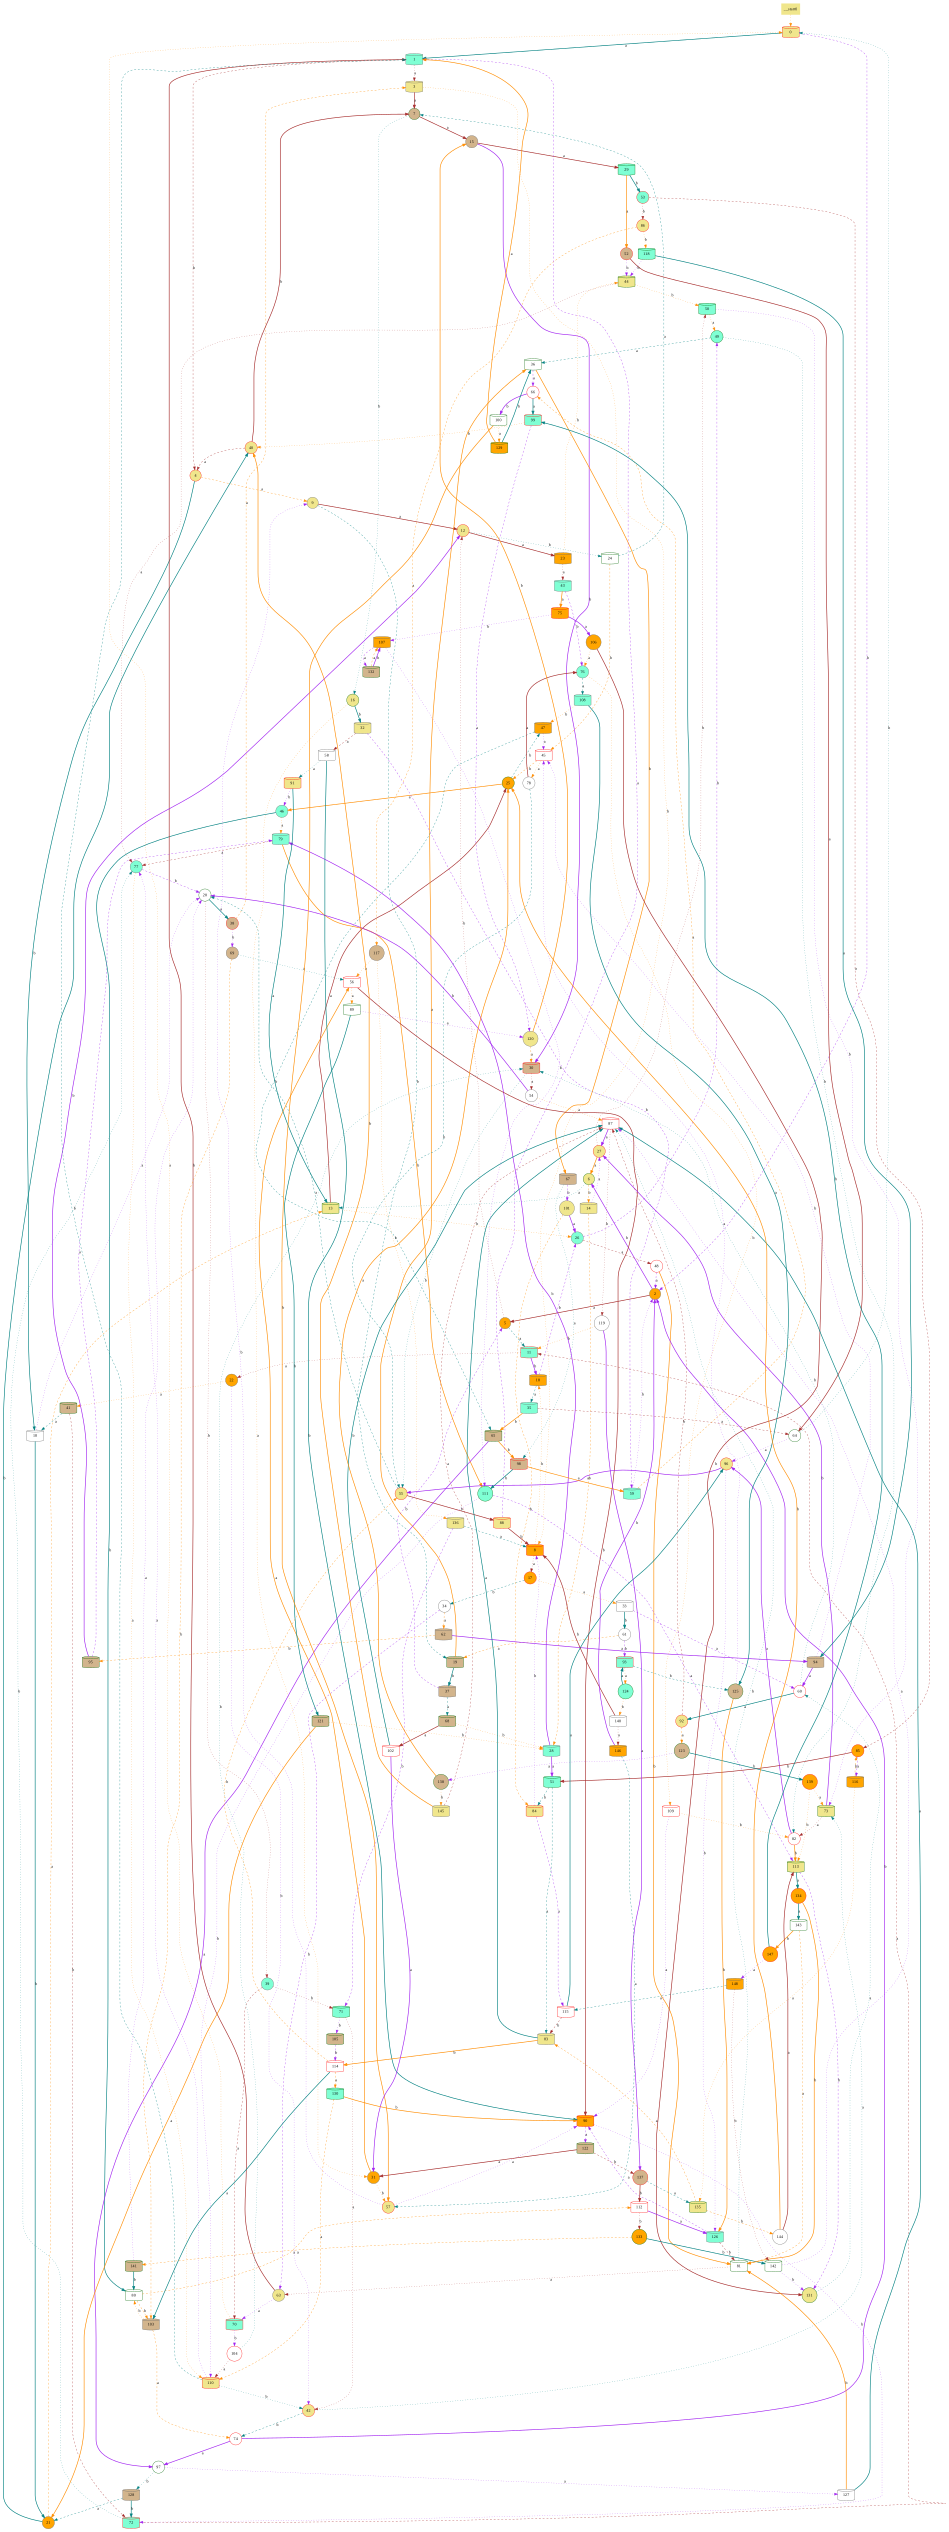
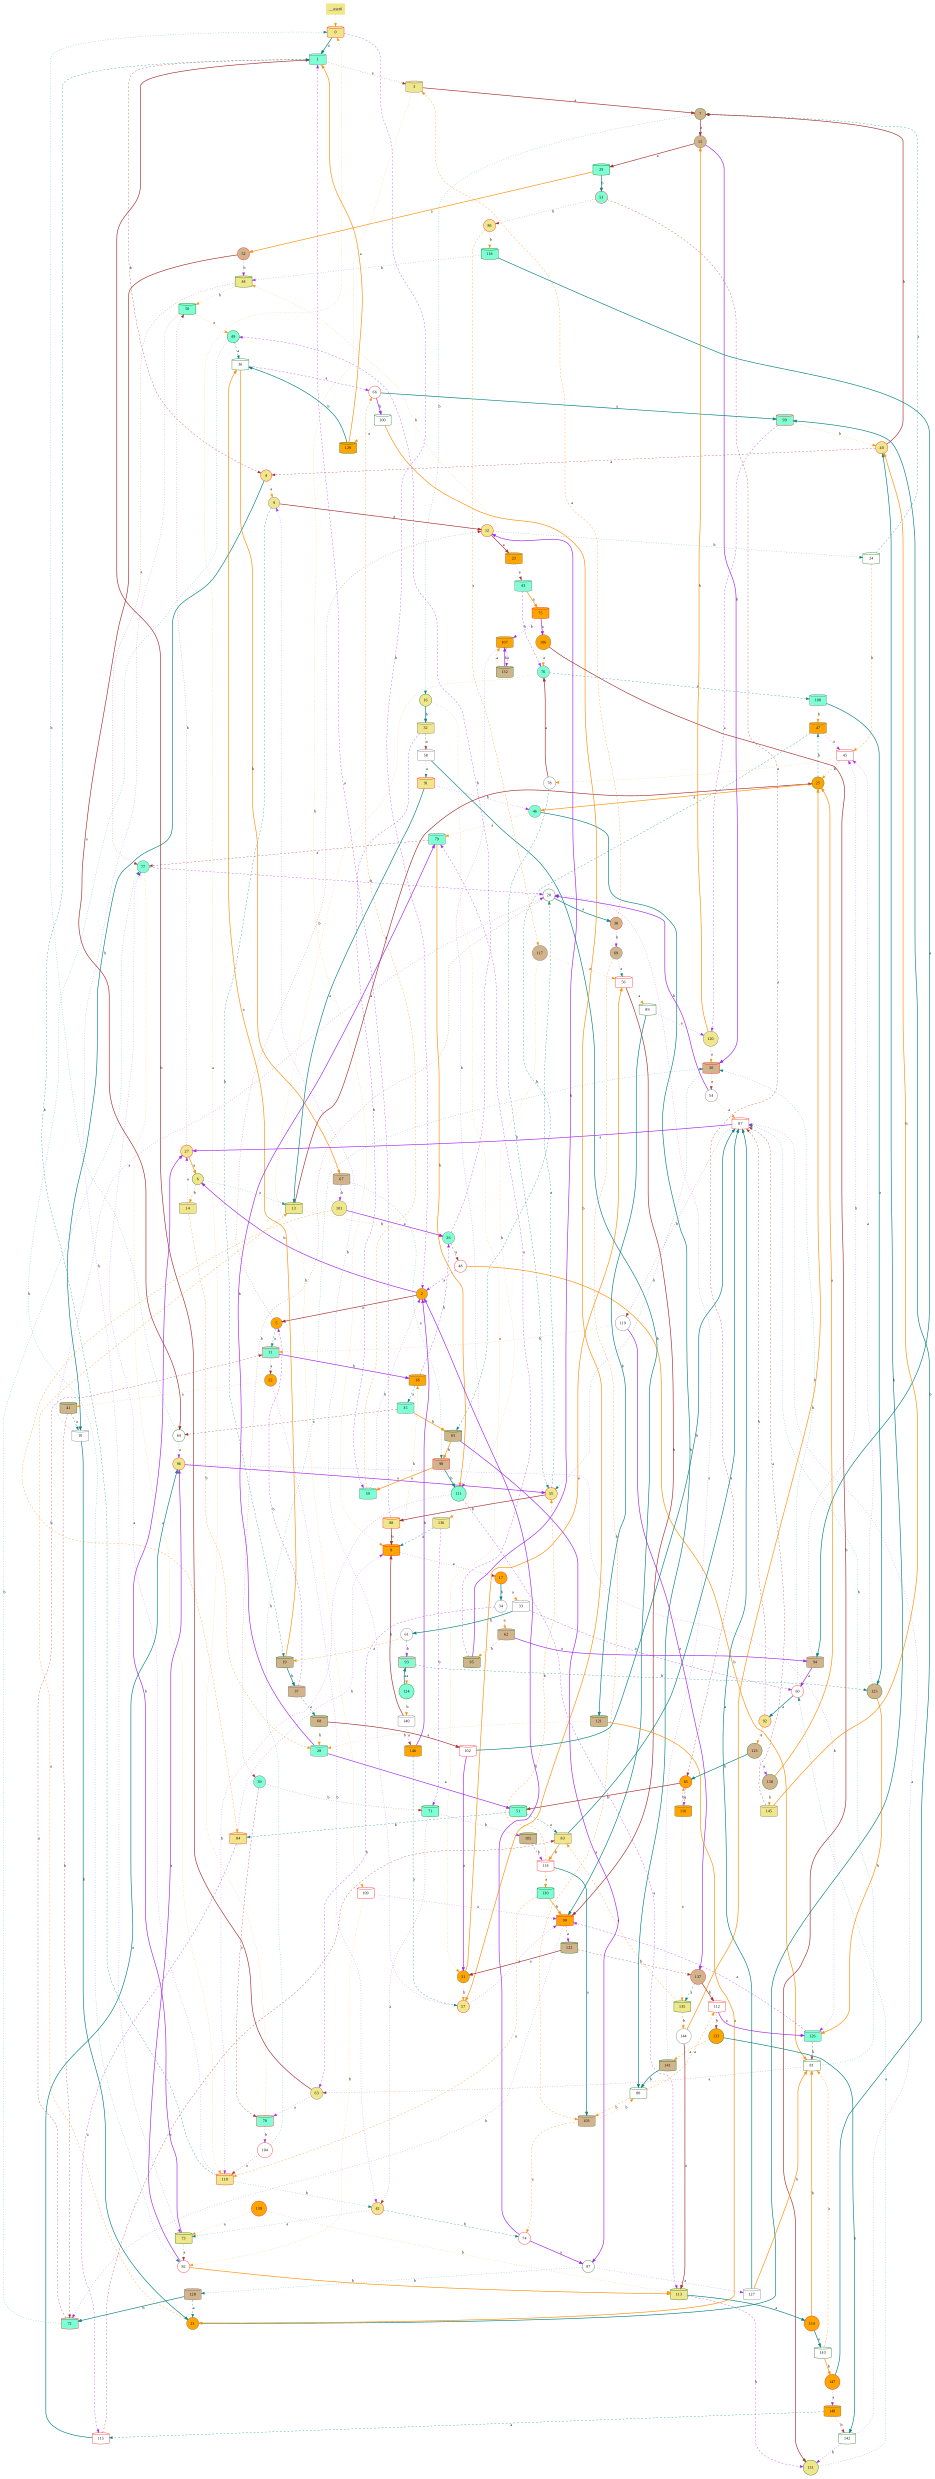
edge "17" -> "34": style dashed -> bold
edge "123" -> "139": now "123" -> "85"
